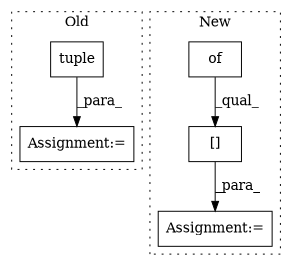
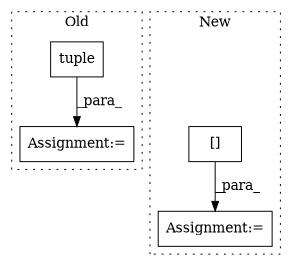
node "of": removed
